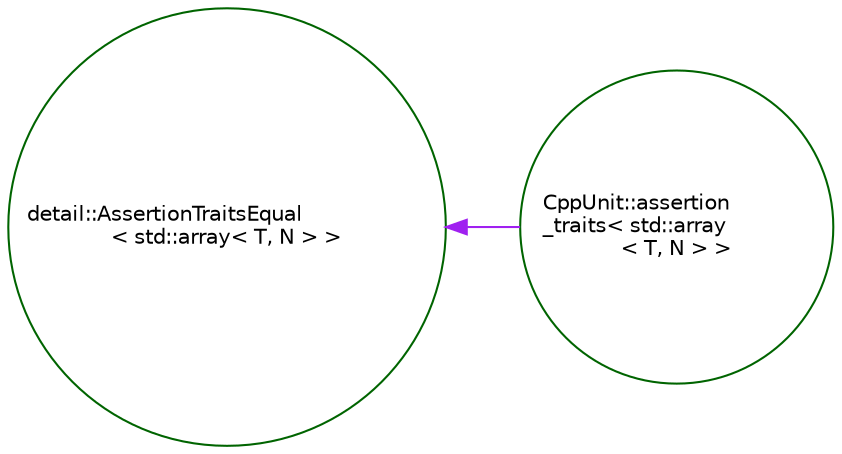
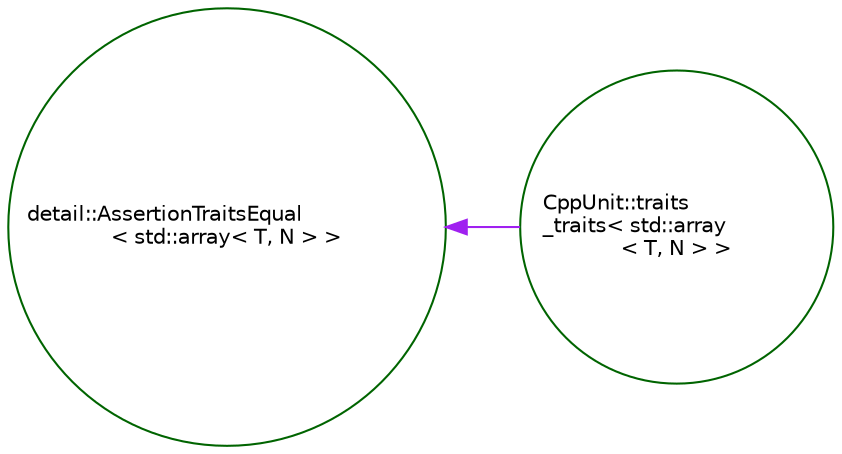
node "CppUnit::assertion _traits< std::array < T, N > >": label "CppUnit::assertion _traits< std::array < T, N > >" -> "CppUnit::traits _traits< std::array < T, N > >"
